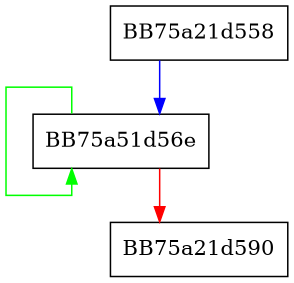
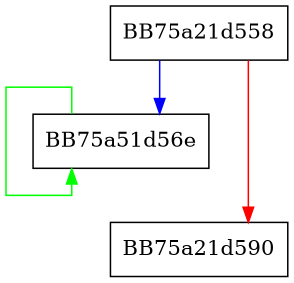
edge "BB75a51d56e" -> "BB75a21d590": now "BB75a21d558" -> "BB75a21d590"
